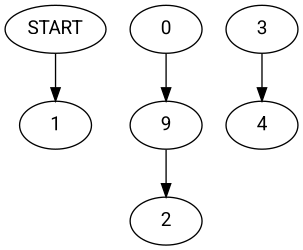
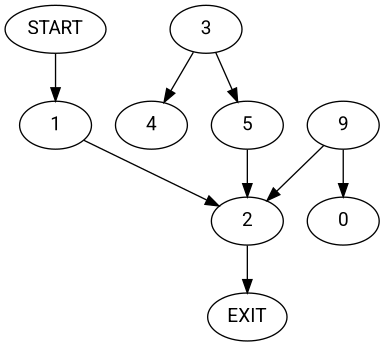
edge "0" -> "9": reversed
node "5": added
edge "1" -> "2": added
node "EXIT": added
